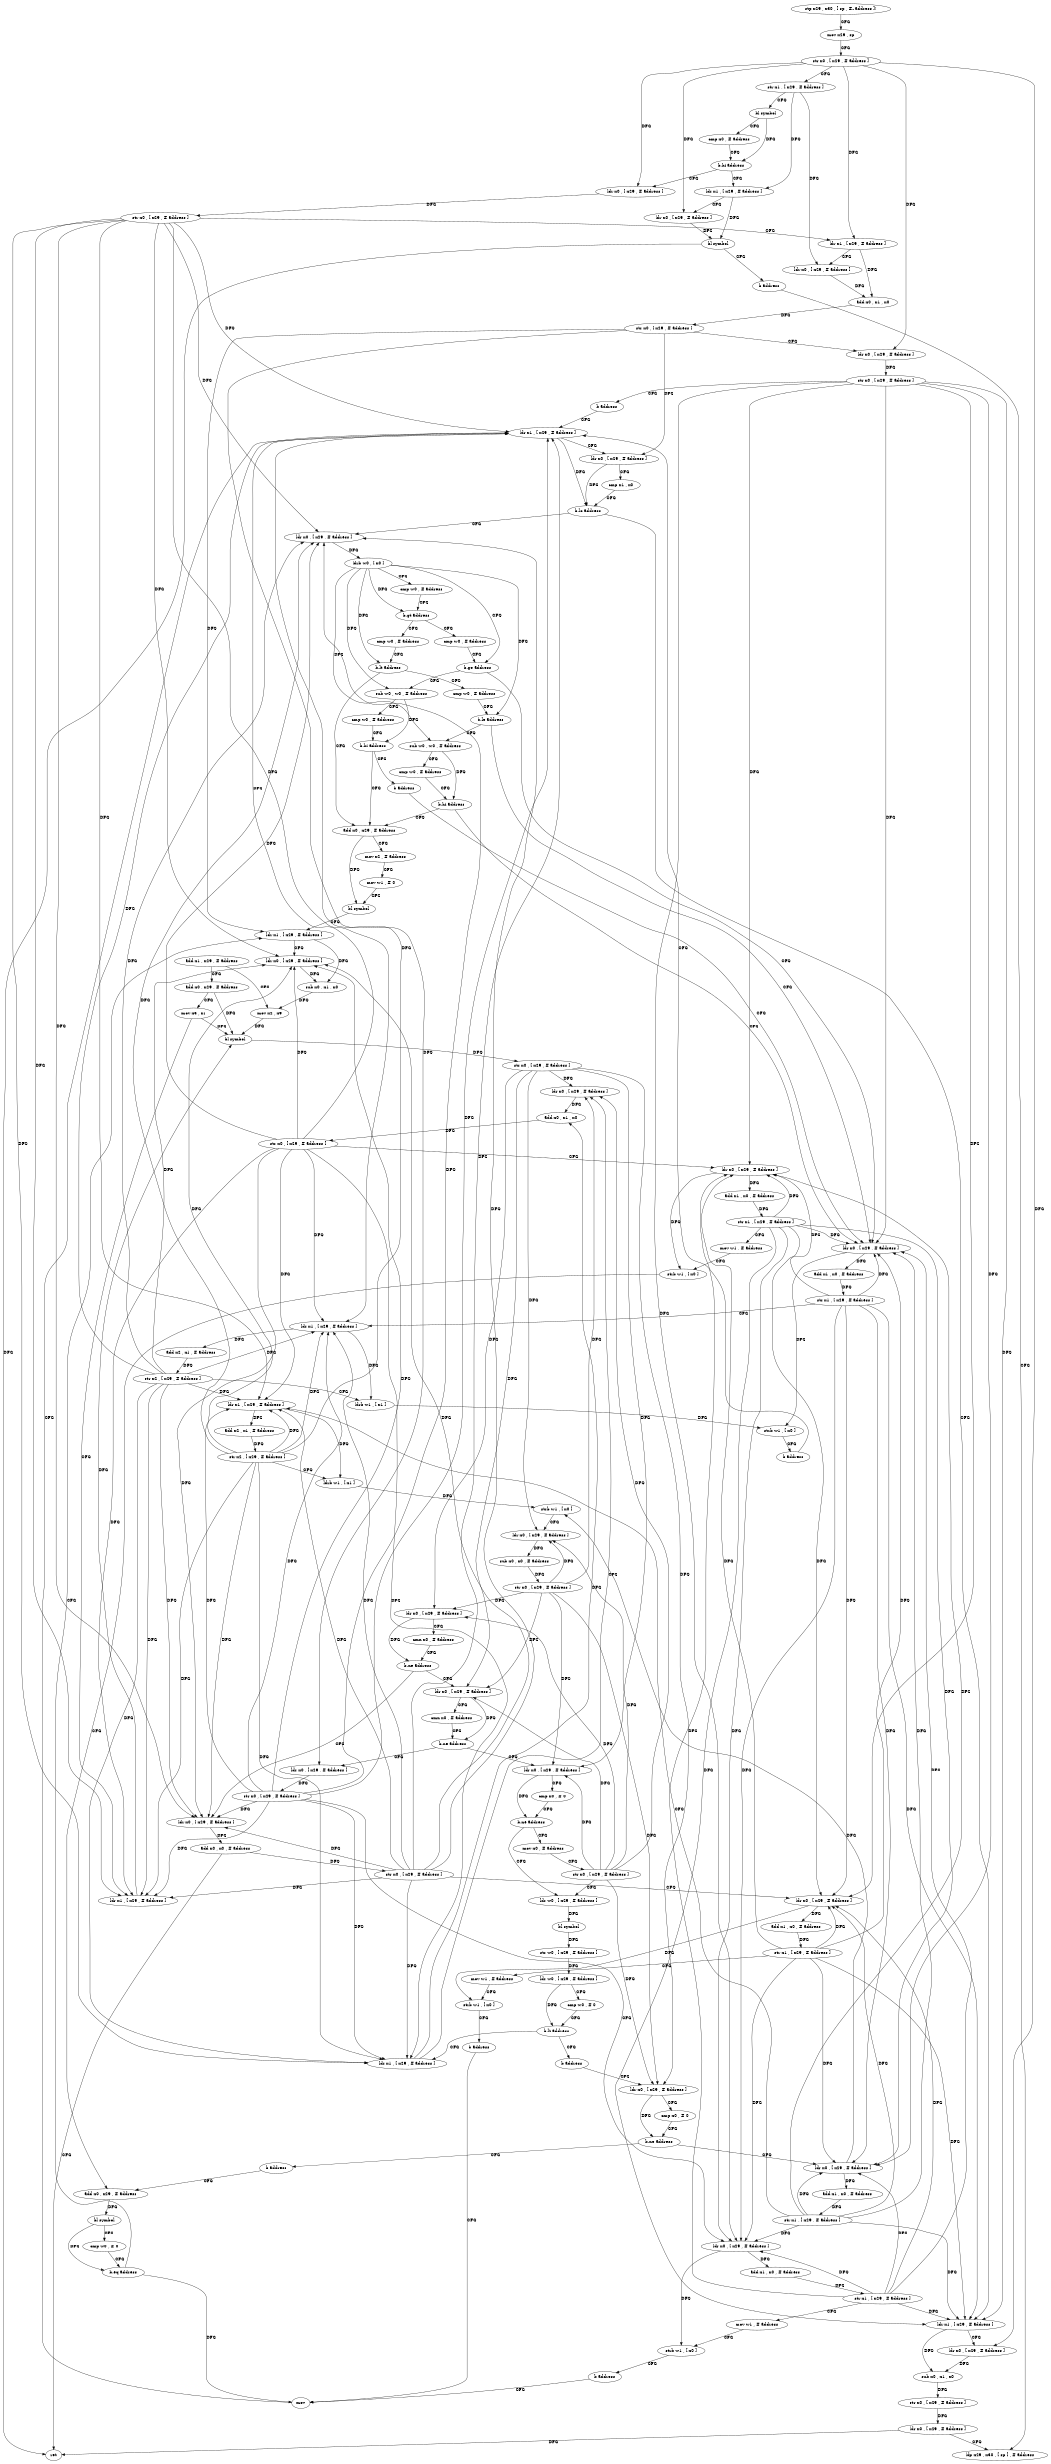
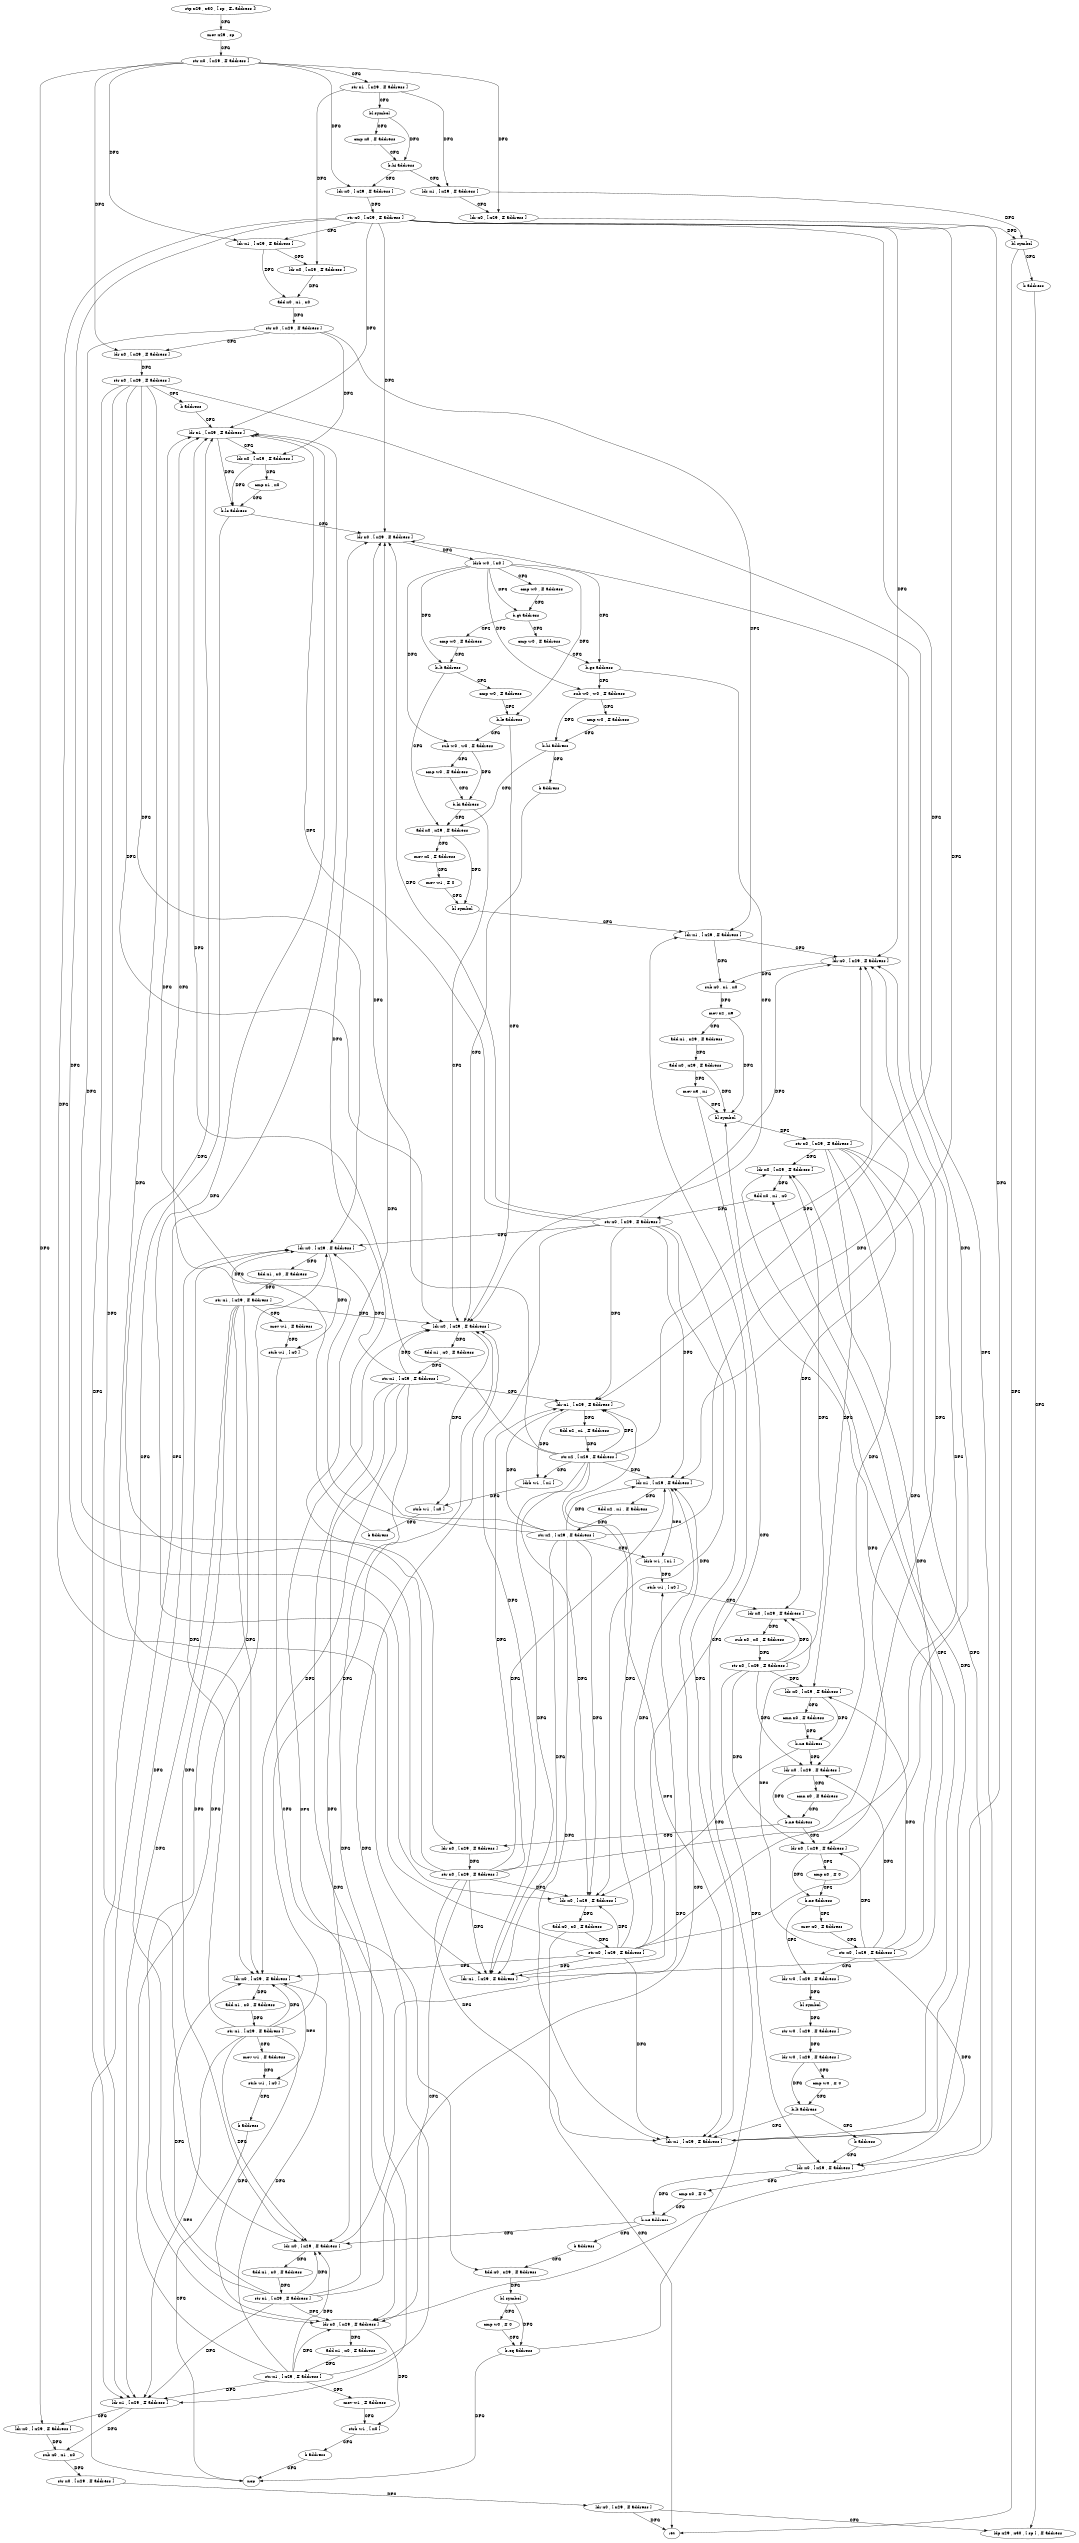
edge "add x1 , x29 , # address" -> "mov x2 , x9": reversed
node "mov": label "mov" -> "nop"
